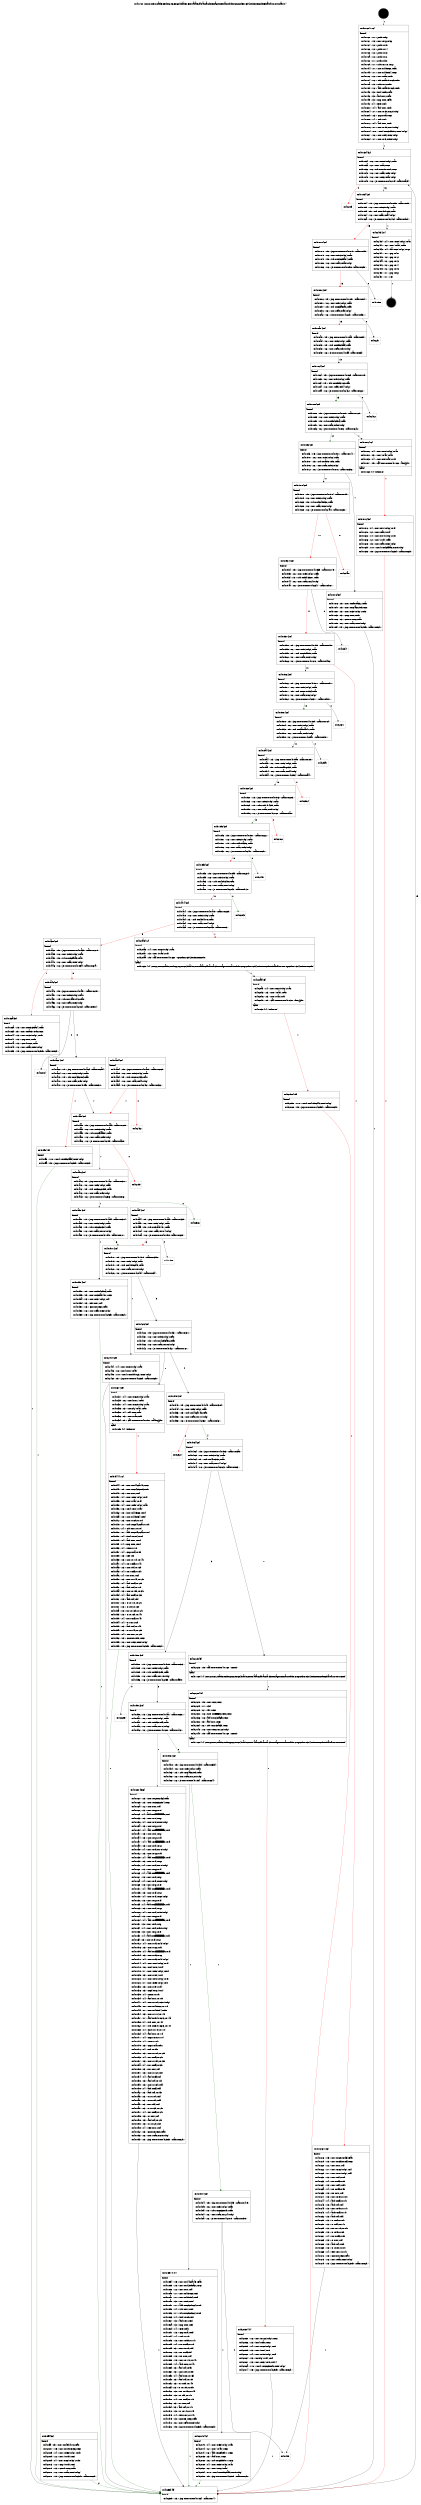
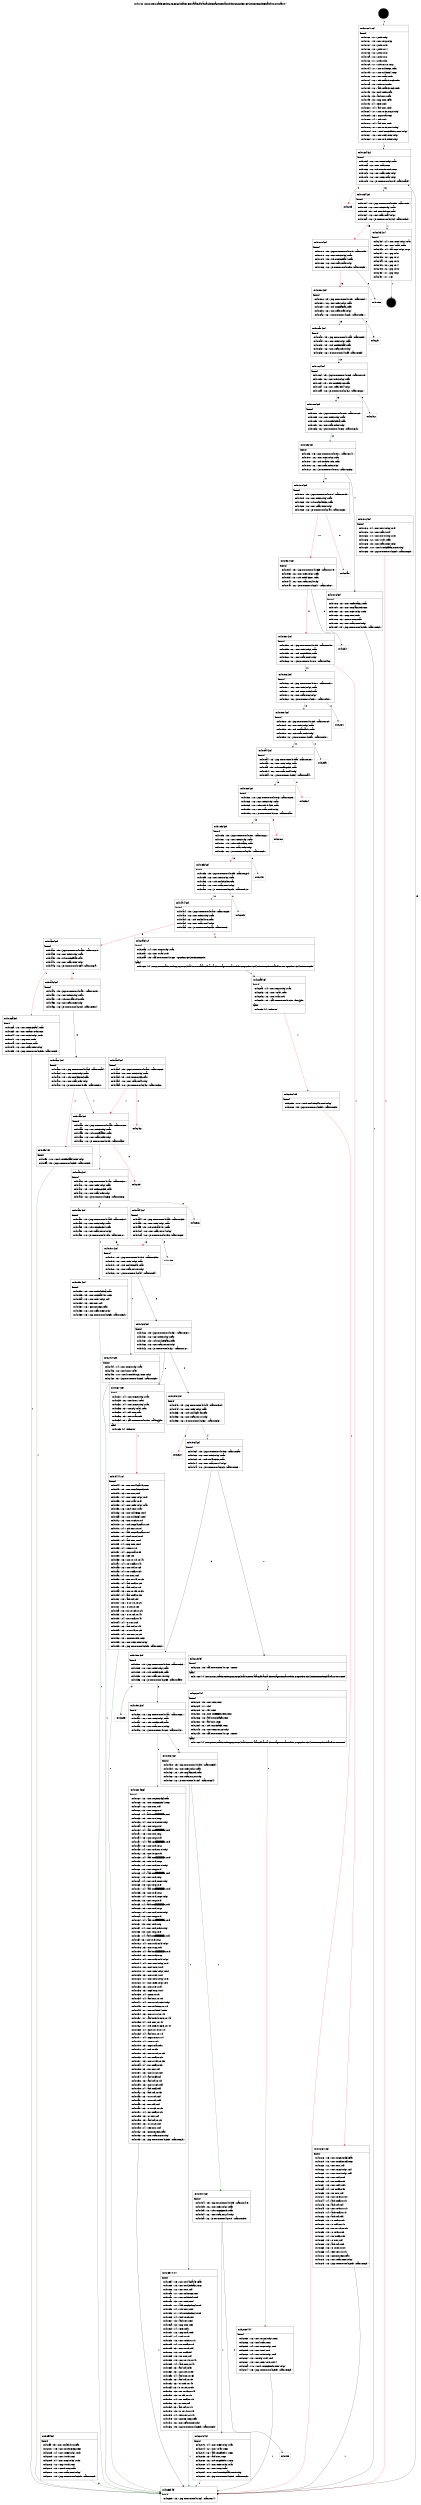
node "0x401e0c [16]": removed
node "0x4020cd": removed
edge "0x401c16 [106]" -> "0x401bf0": now "0x401c16 [106]" -> "0x4025eb [5]"
